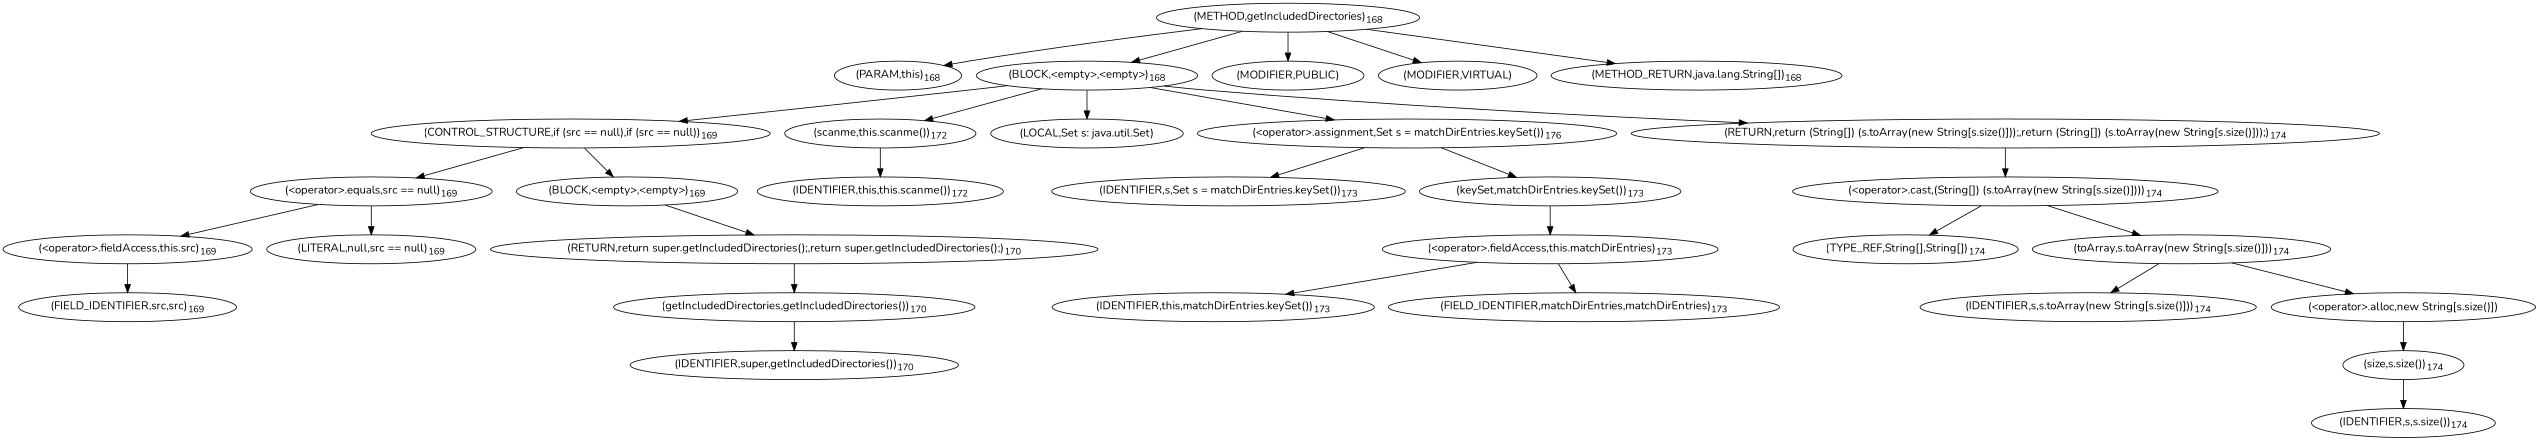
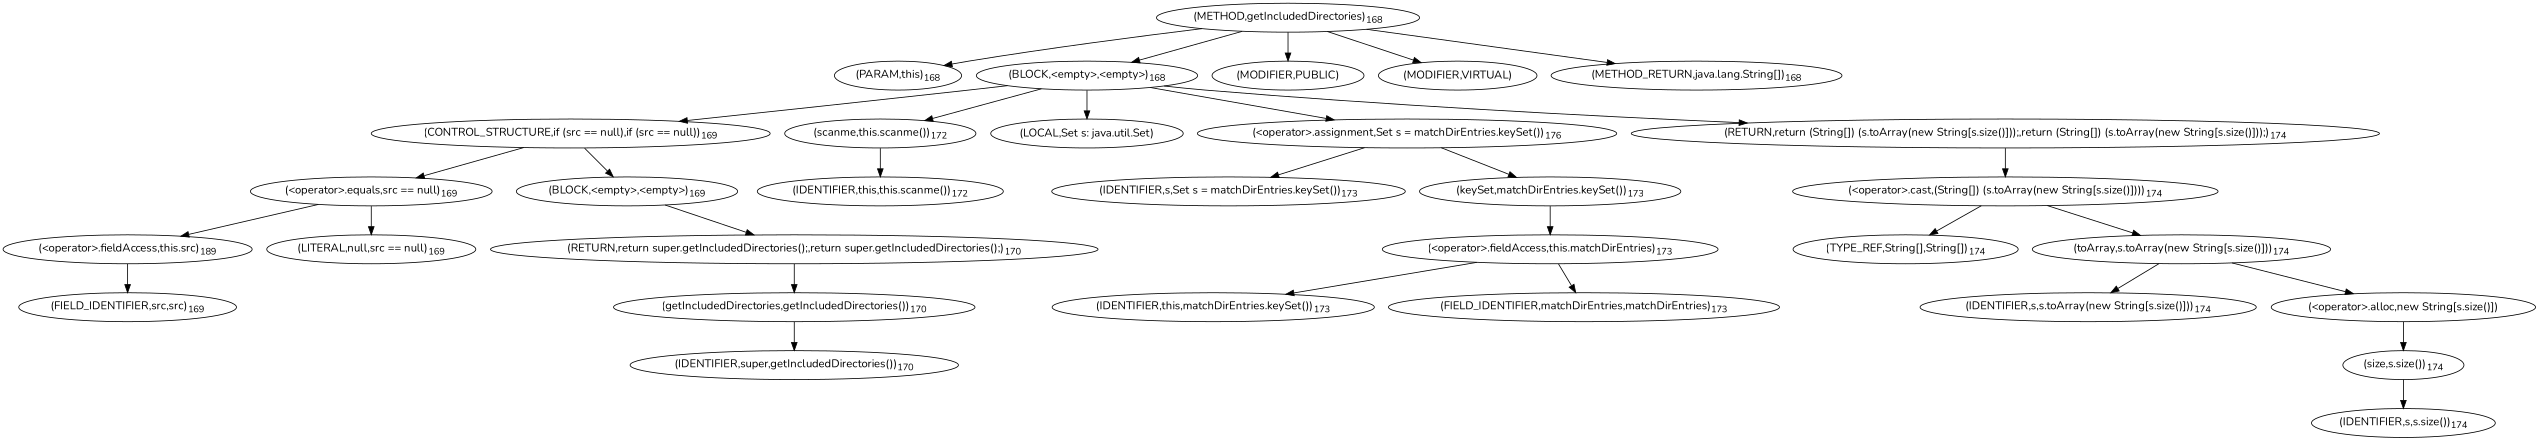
node "(<operator>.fieldAccess,this.src)": text "169" -> "189"
